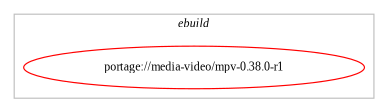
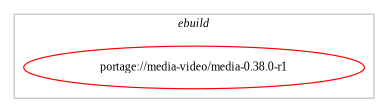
node "portage://media-video/mpv-0.38.0-r1": label "portage://media-video/mpv-0.38.0-r1" -> "portage://media-video/media-0.38.0-r1"
